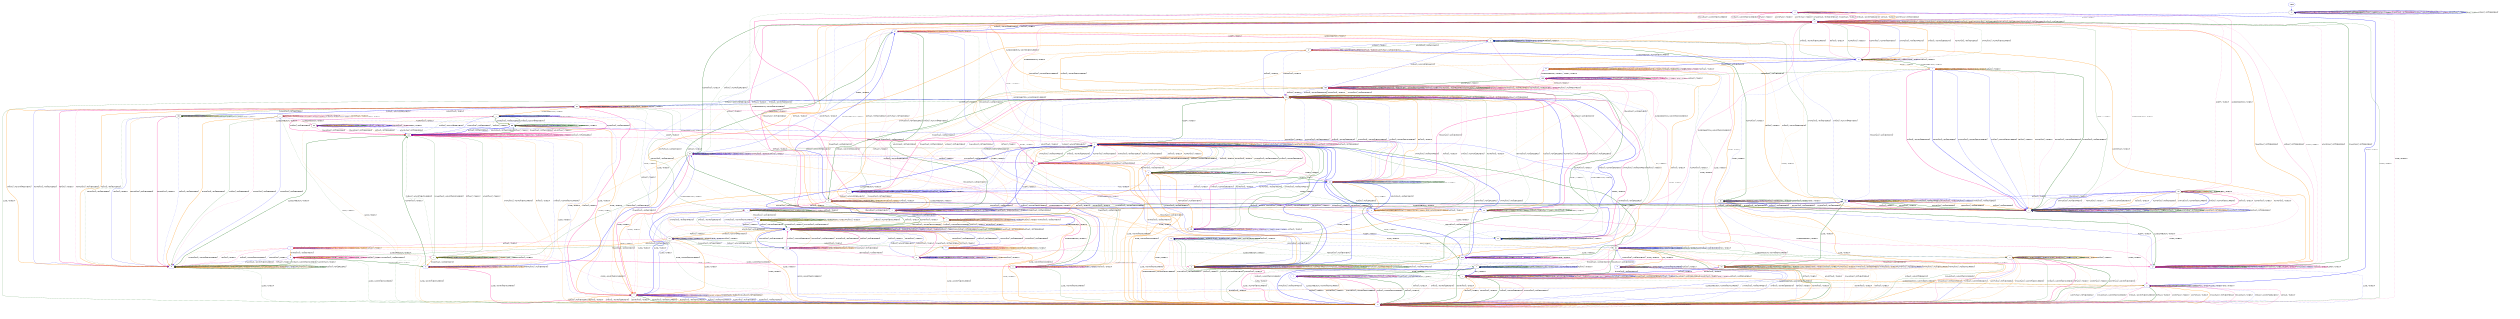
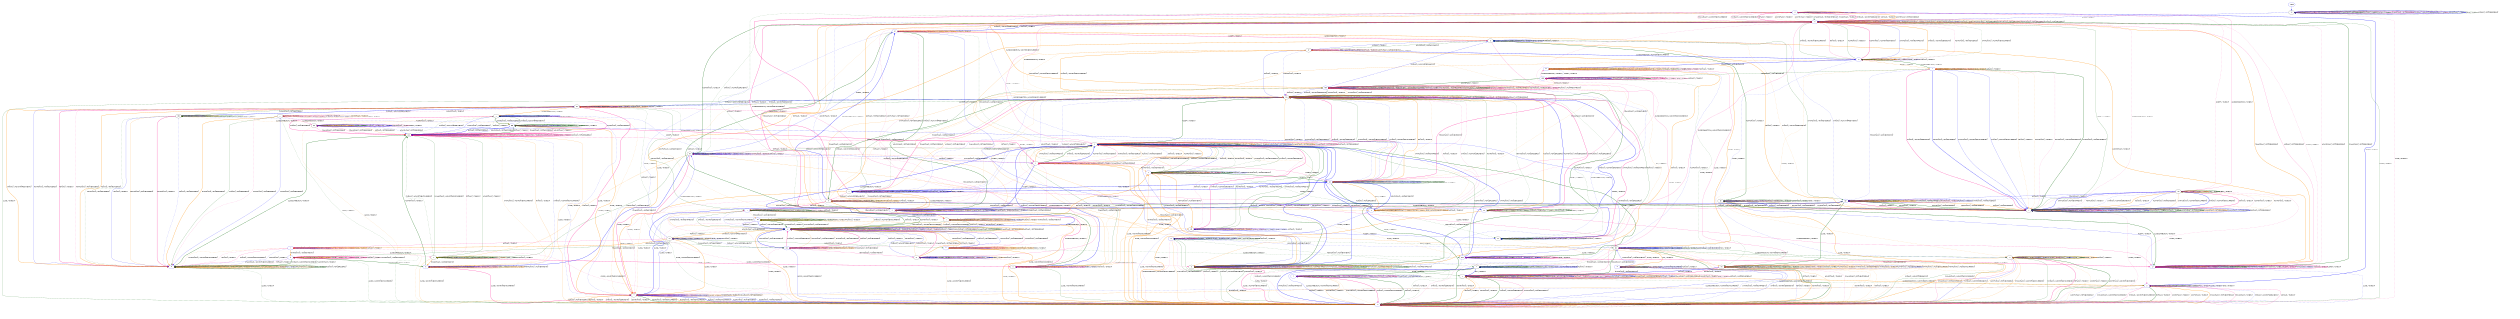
edge "oo" -> "f": style dashed -> bold
